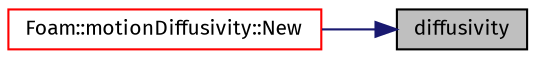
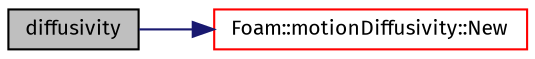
edge "Foam::motionDiffusivity::New" -> "diffusivity": reversed
